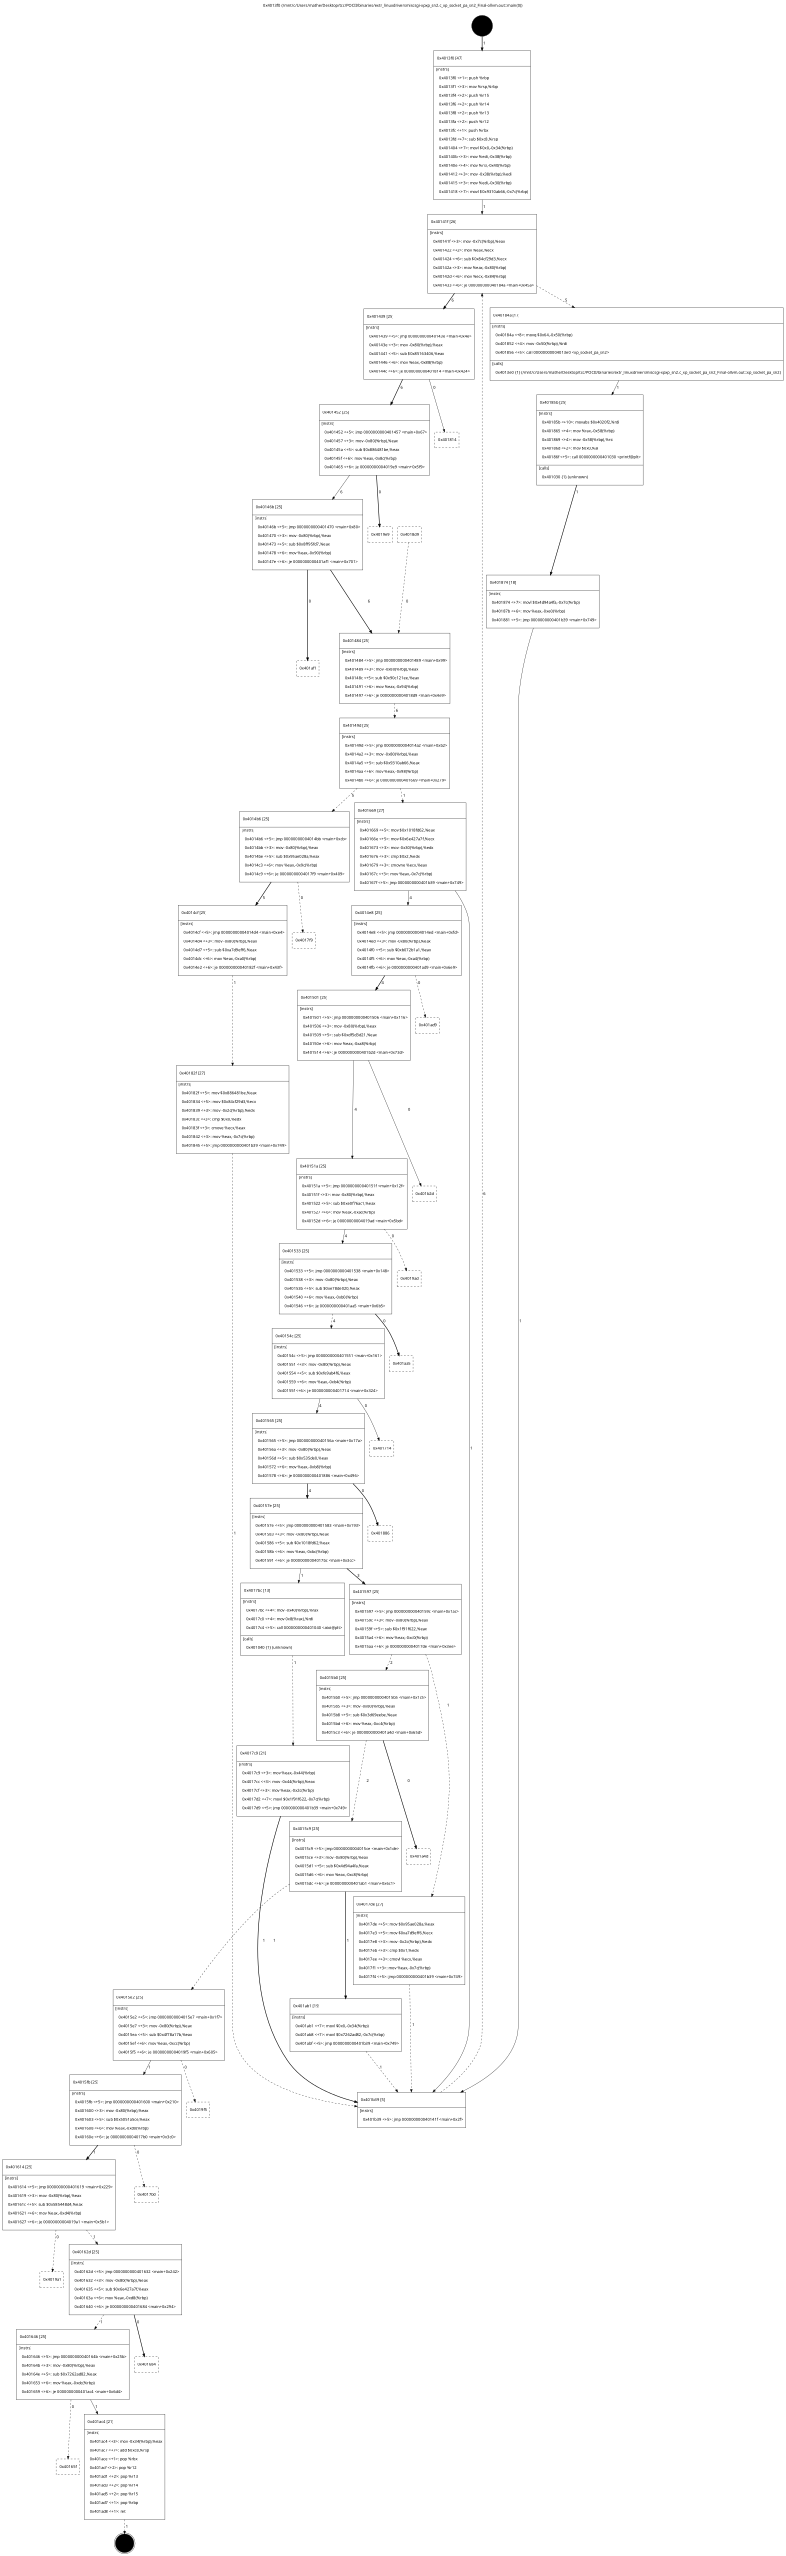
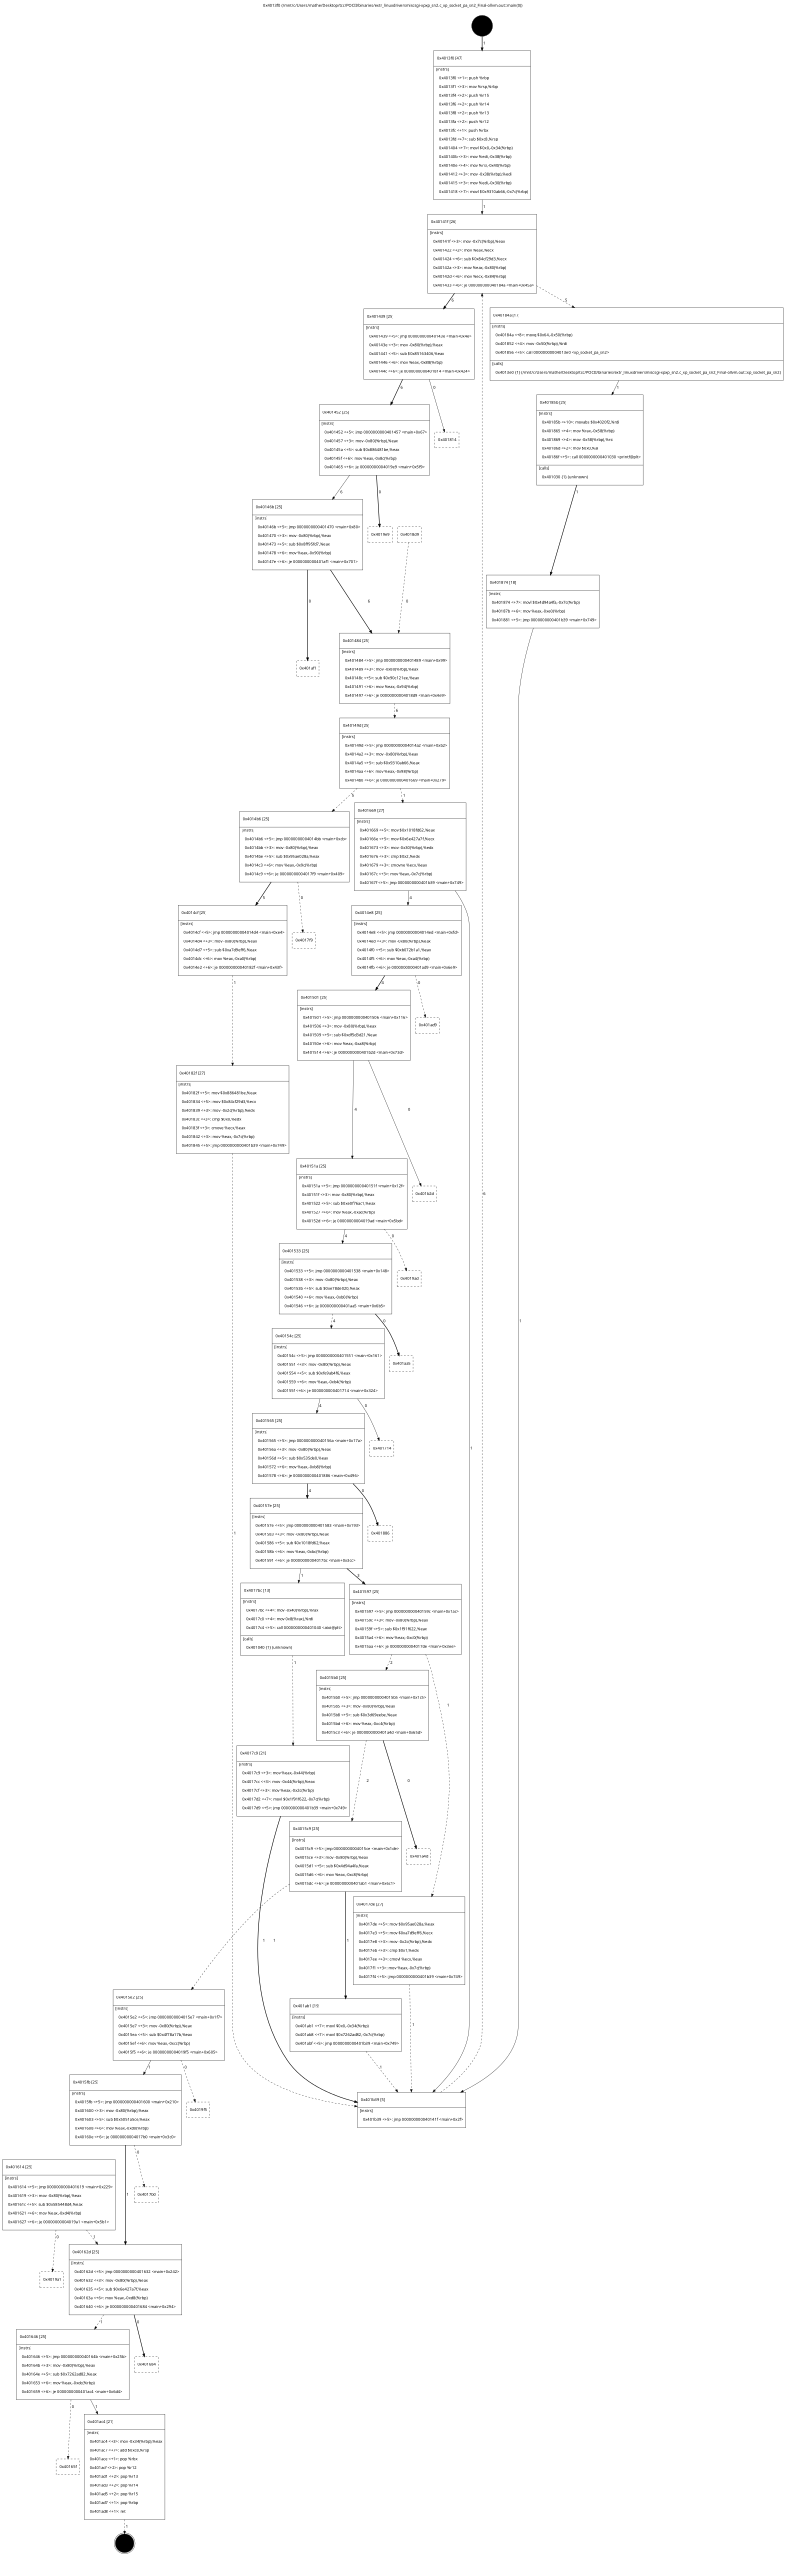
edge "0x4015fb [25]" -> "0x401614 [25]": now "0x4015fb [25]" -> "0x40162d [25]"
